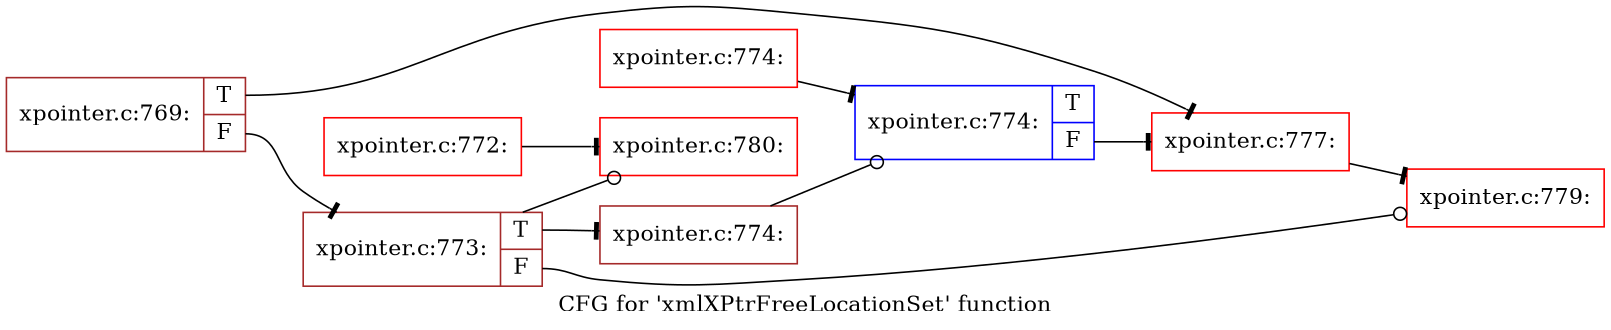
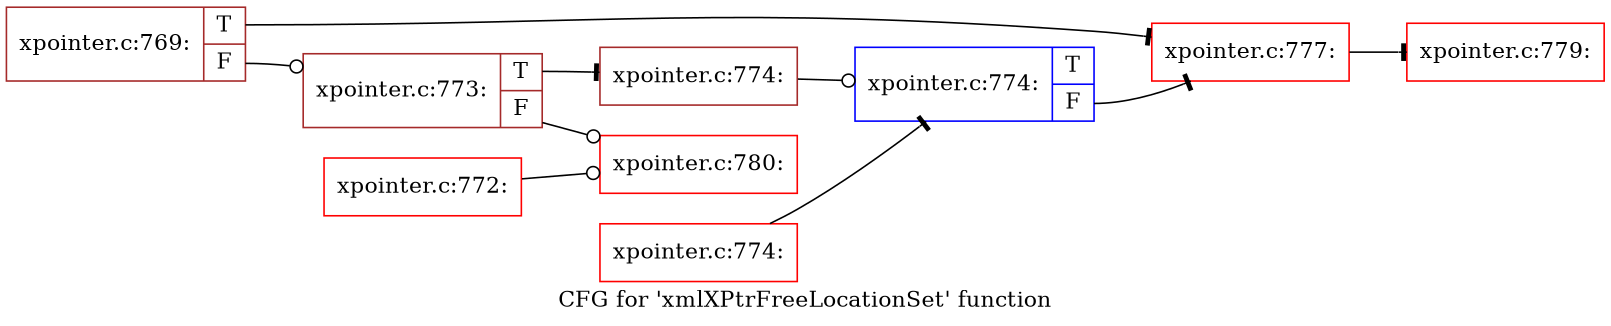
edge "xpointer.c:772:" -> "xpointer.c:780:": arrowhead tee -> odot
edge "xpointer.c:769:" -> "xpointer.c:773:": arrowhead tee -> odot
edge "xpointer.c:773:" -> "xpointer.c:779:": removed
